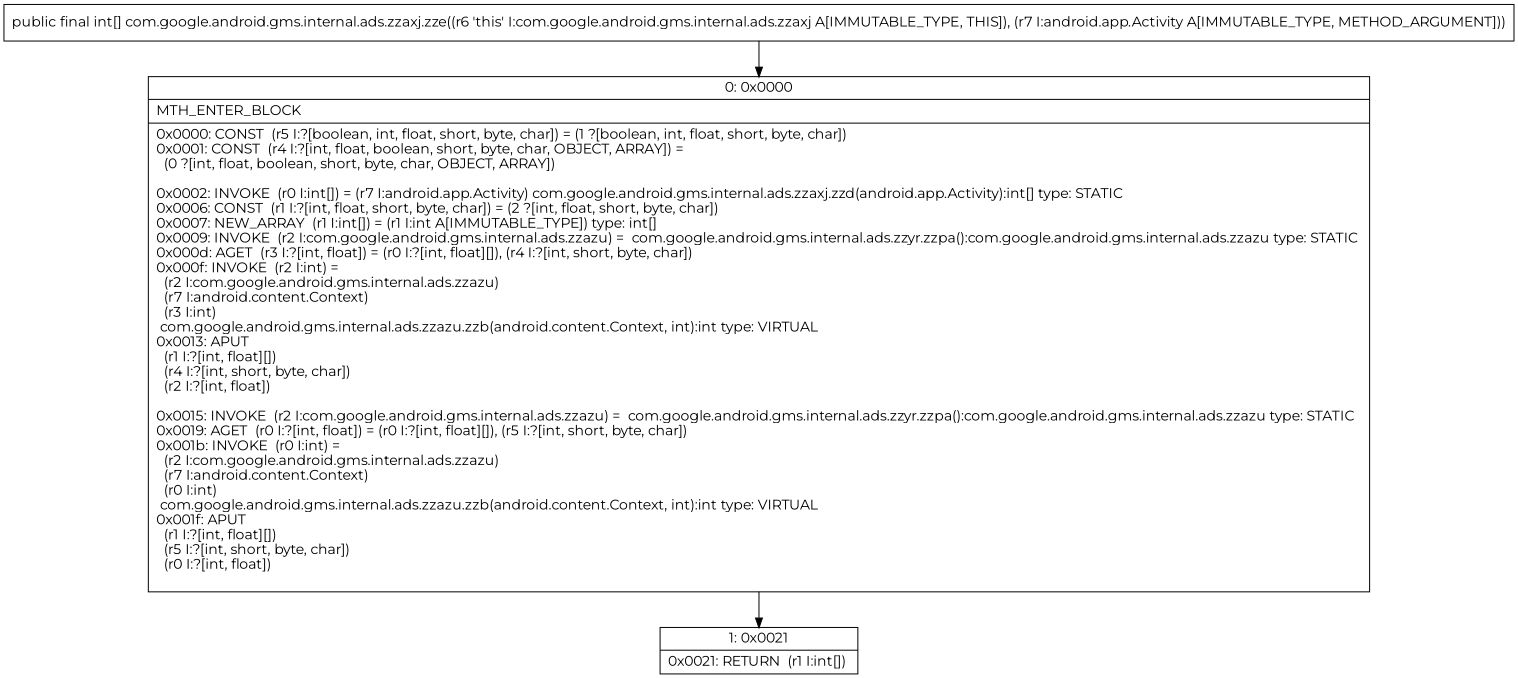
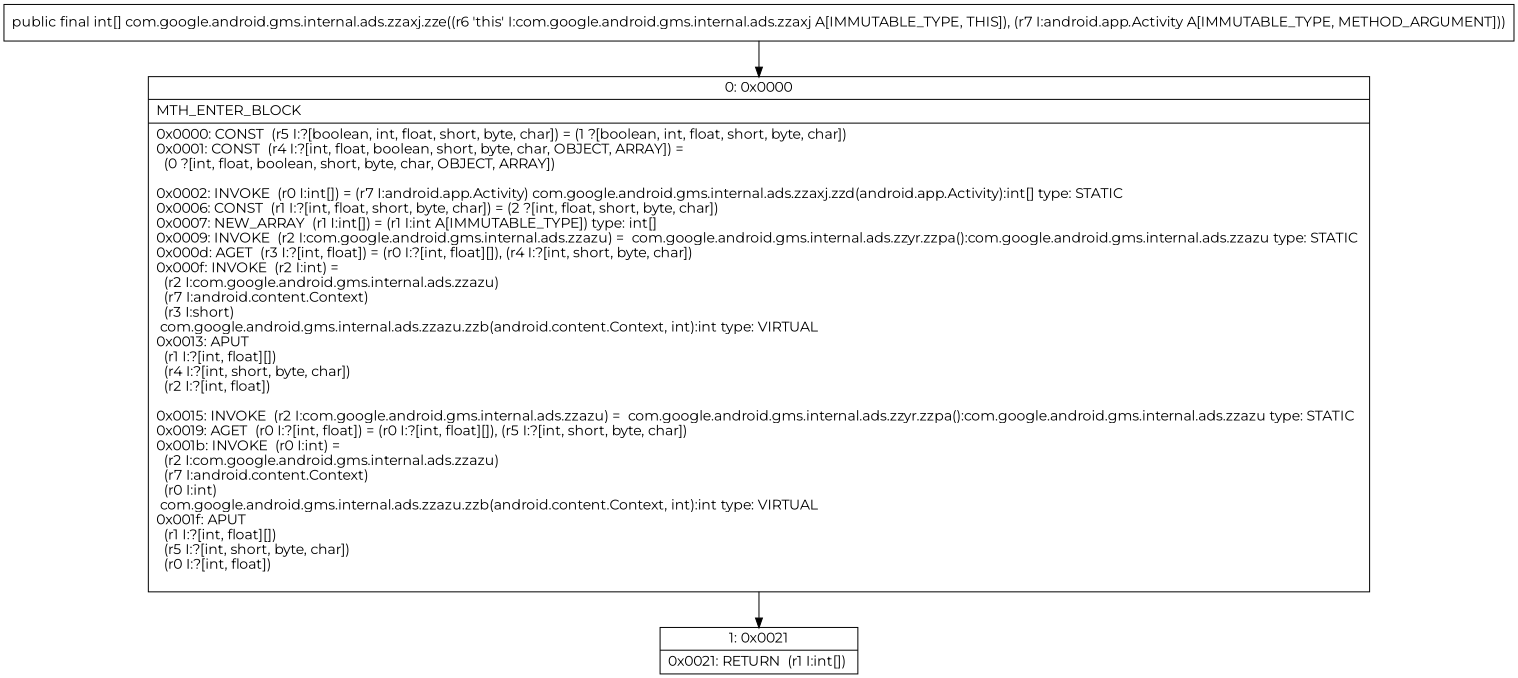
node "0: 0x0000": text "(r3 I:int)" -> "(r3 I:short)"
